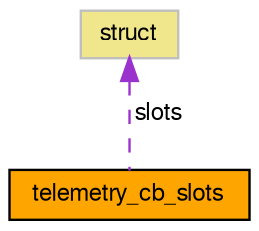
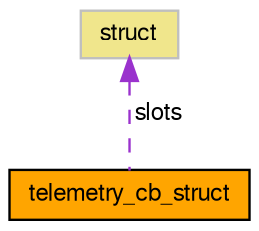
node "telemetry_cb_slots": label "telemetry_cb_slots" -> "telemetry_cb_struct"
